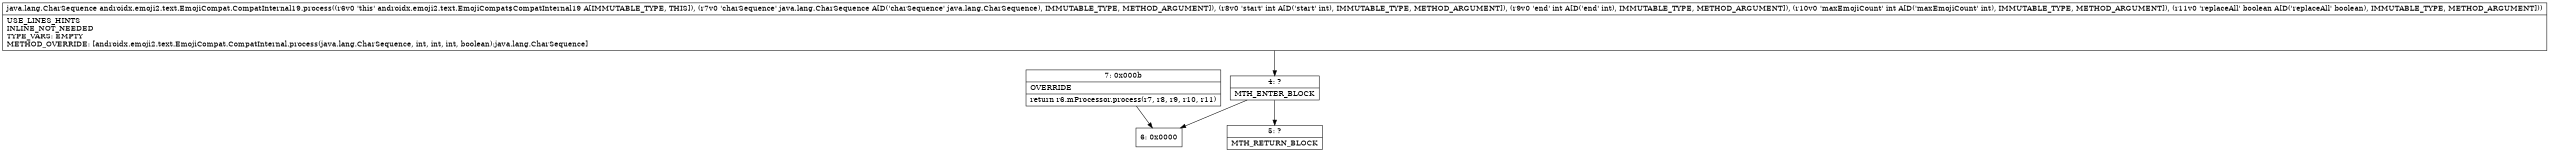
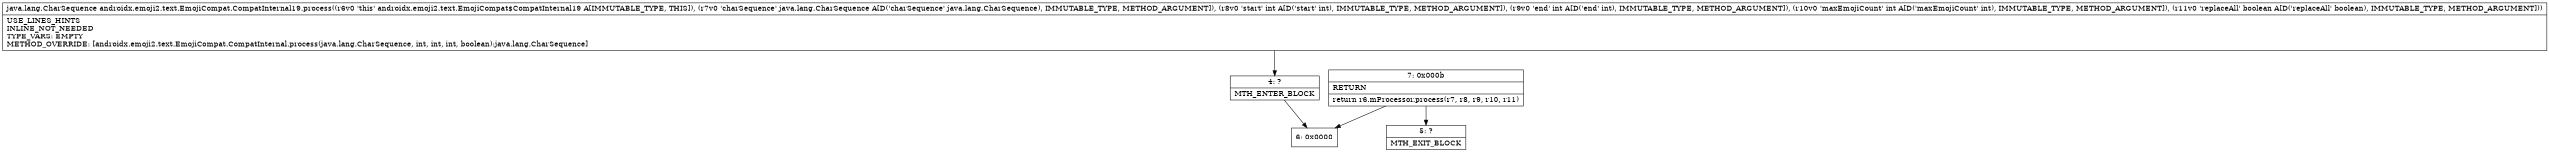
node "7: 0x000b": text "OVERRIDE" -> "RETURN"
edge "4: ?" -> "5: ?": now "7: 0x000b" -> "5: ?"
node "5: ?": text "MTH_RETURN_BLOCK" -> "MTH_EXIT_BLOCK"
